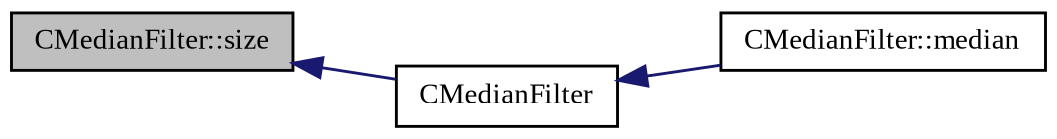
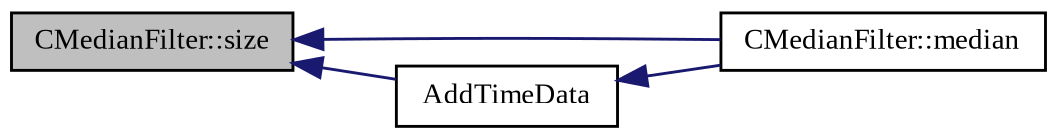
edge "CMedianFilter::median" -> "CMedianFilter::size": added
node "CMedianFilter": label "CMedianFilter" -> "AddTimeData"
